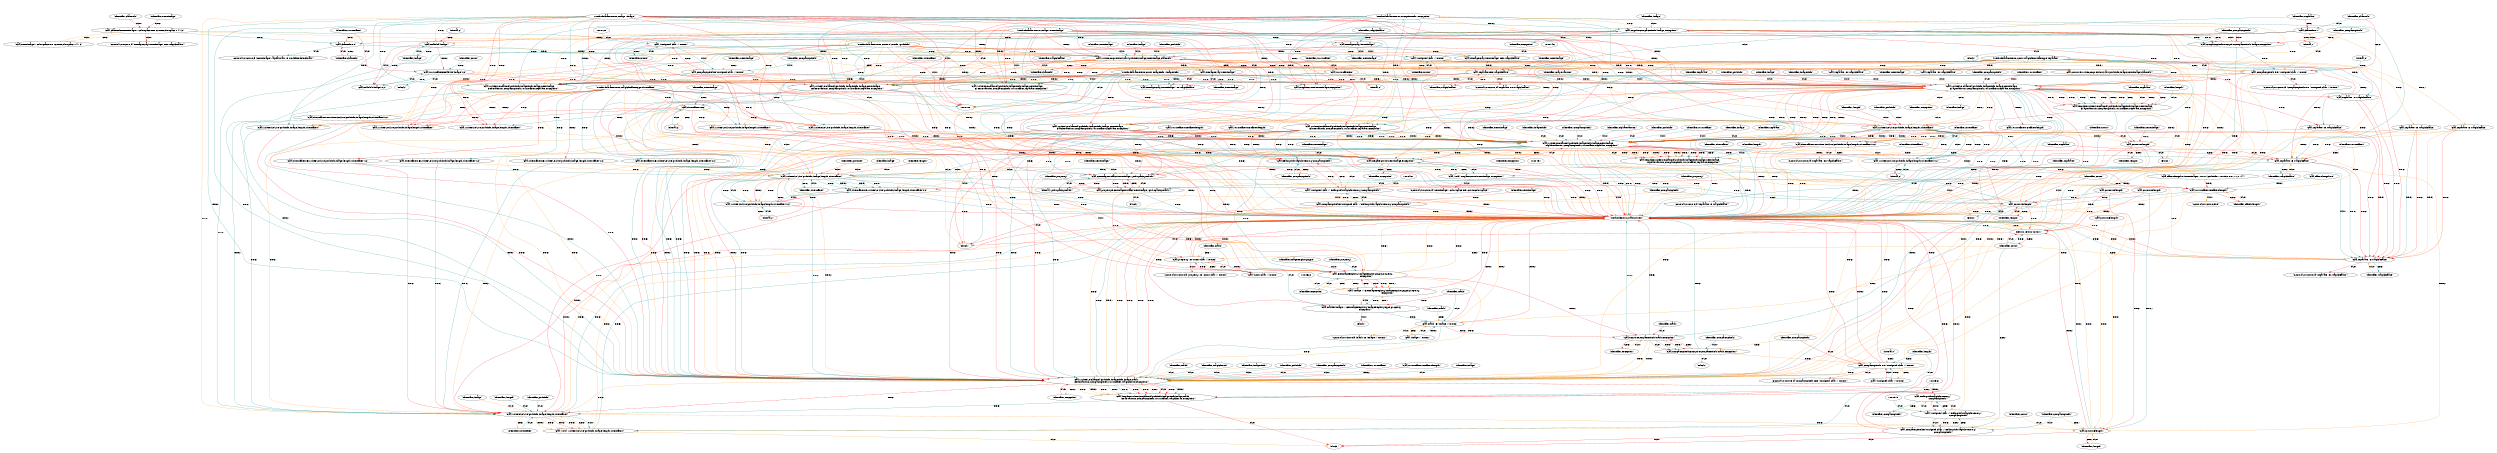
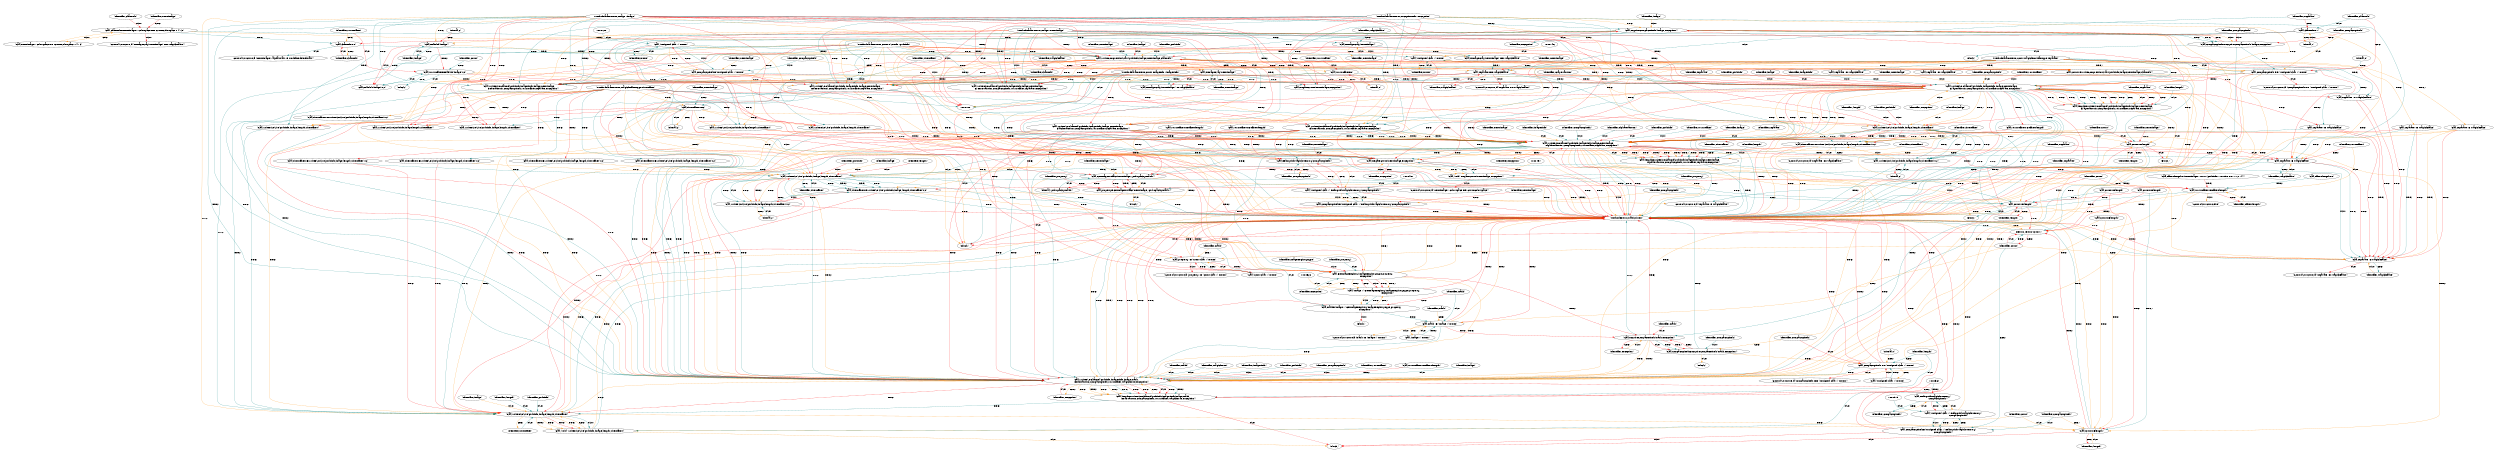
edge "(Call,separate == MagickFalse)" -> "(Call,IsImageGray(next_image) == MagickFalse)": reversed
edge "(Identifier,GrayQuantum)" -> "(MethodReturn,static size_t)": now "(MethodParameterIn,const PSDInfo *psd_info)" -> "(MethodReturn,static size_t)"
